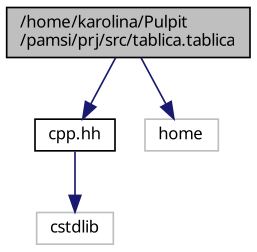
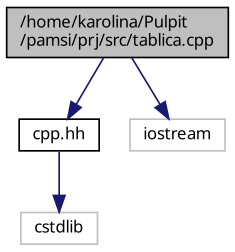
node "/home/karolina/Pulpit /pamsi/prj/src/tablica.tablica": label "/home/karolina/Pulpit /pamsi/prj/src/tablica.tablica" -> "/home/karolina/Pulpit /pamsi/prj/src/tablica.cpp"
node "home": label "home" -> "iostream"
